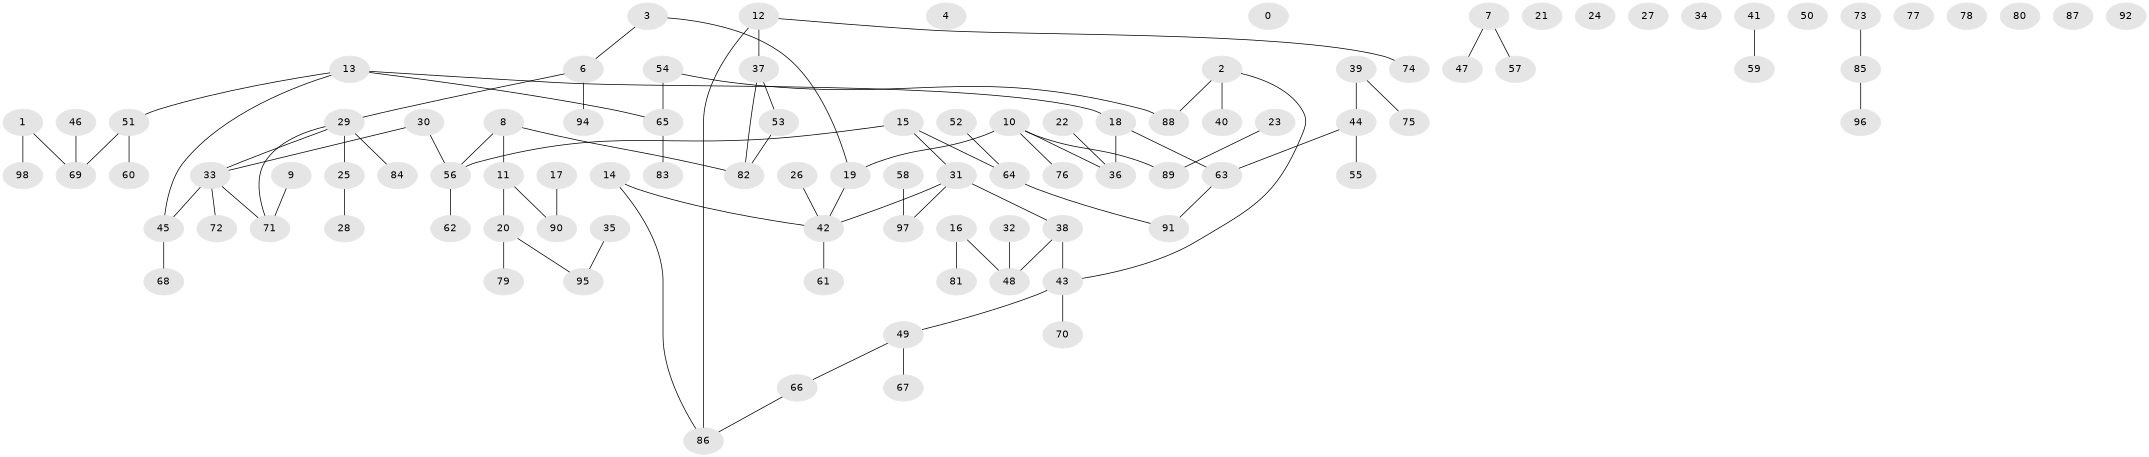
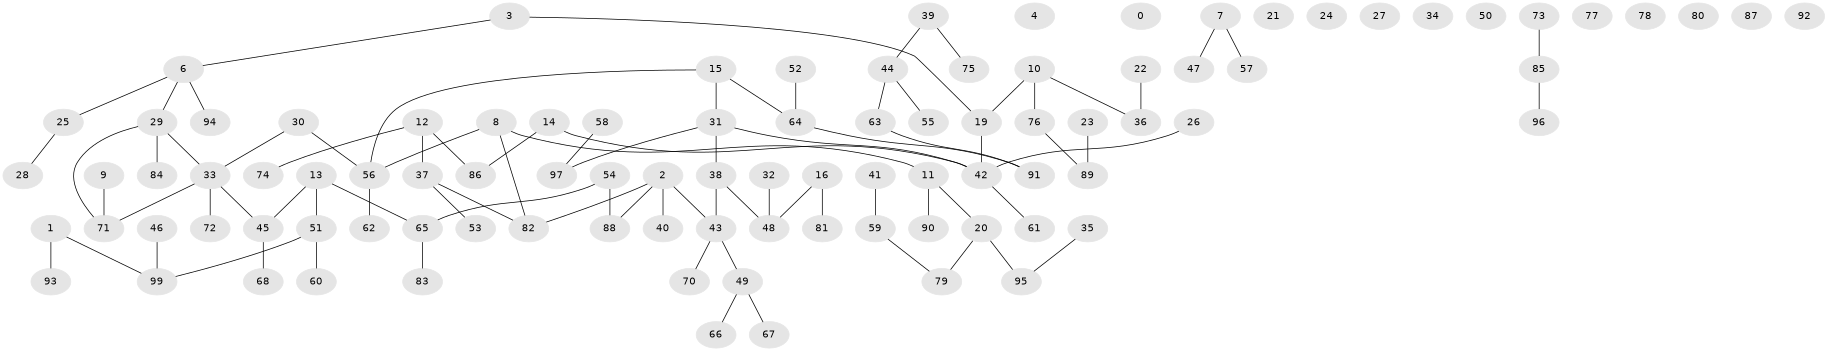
node "18": removed
edge "10" -- "89": now "76" -- "89"
edge "29" -- "25": now "6" -- "25"
edge "53" -- "82": now "2" -- "82"
node "98": label "98" -> "93"
node "69": label "69" -> "99"
node "17": removed
edge "59" -- "79": added
edge "66" -- "86": removed
